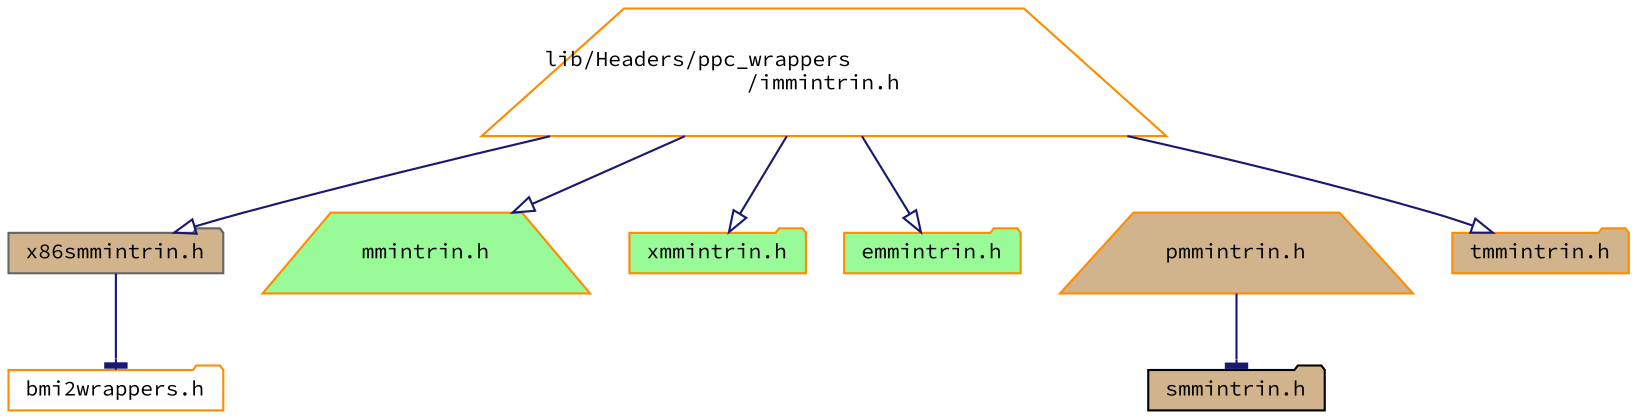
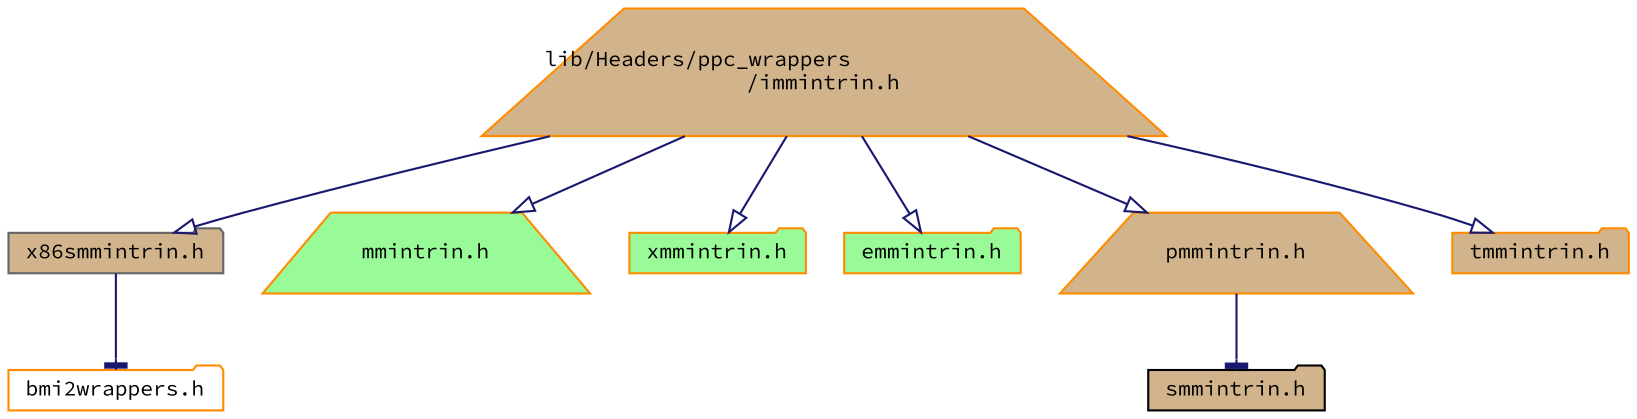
node "lib/Headers/ppc_wrappers /immintrin.h": fillcolor white -> tan
edge "lib/Headers/ppc_wrappers /immintrin.h" -> "pmmintrin.h": added
